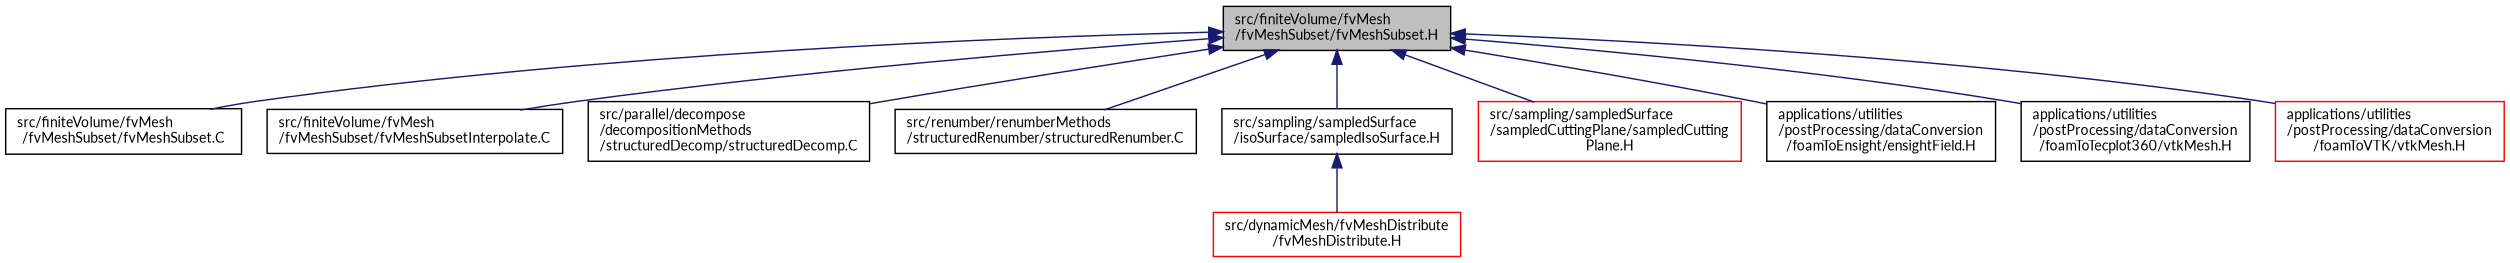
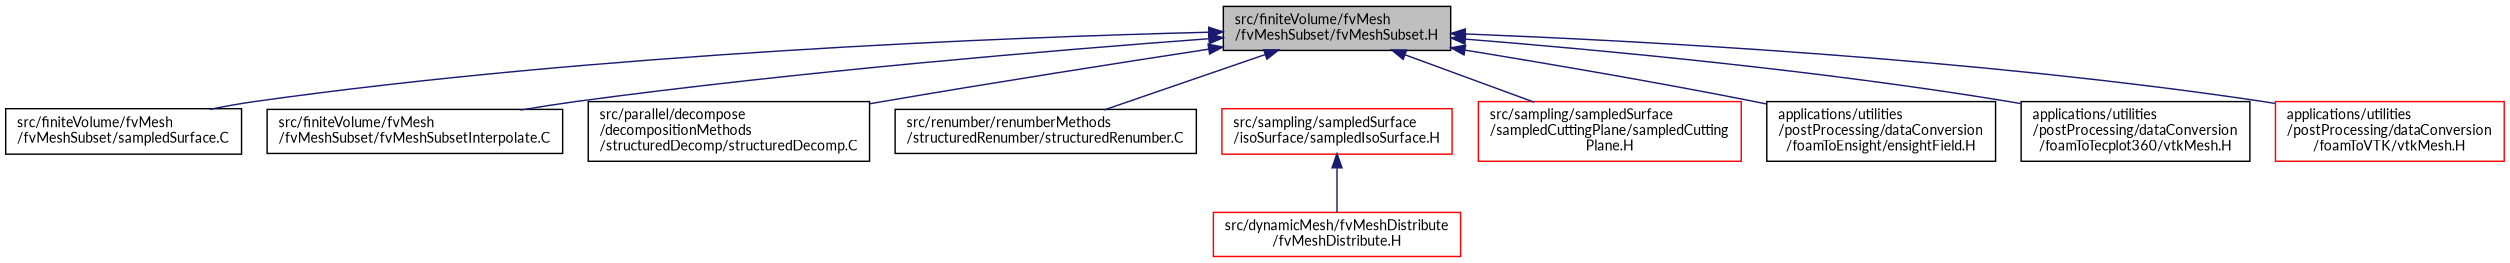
edge "src/sampling/sampledSurface /isoSurface/sampledIsoSurface.H" -> "src/finiteVolume/fvMesh /fvMeshSubset/fvMeshSubset.H": removed
node "src/finiteVolume/fvMesh /fvMeshSubset/fvMeshSubset.C": label "src/finiteVolume/fvMesh /fvMeshSubset/fvMeshSubset.C" -> "src/finiteVolume/fvMesh /fvMeshSubset/sampledSurface.C"
node "src/sampling/sampledSurface /isoSurface/sampledIsoSurface.H": color black -> red
